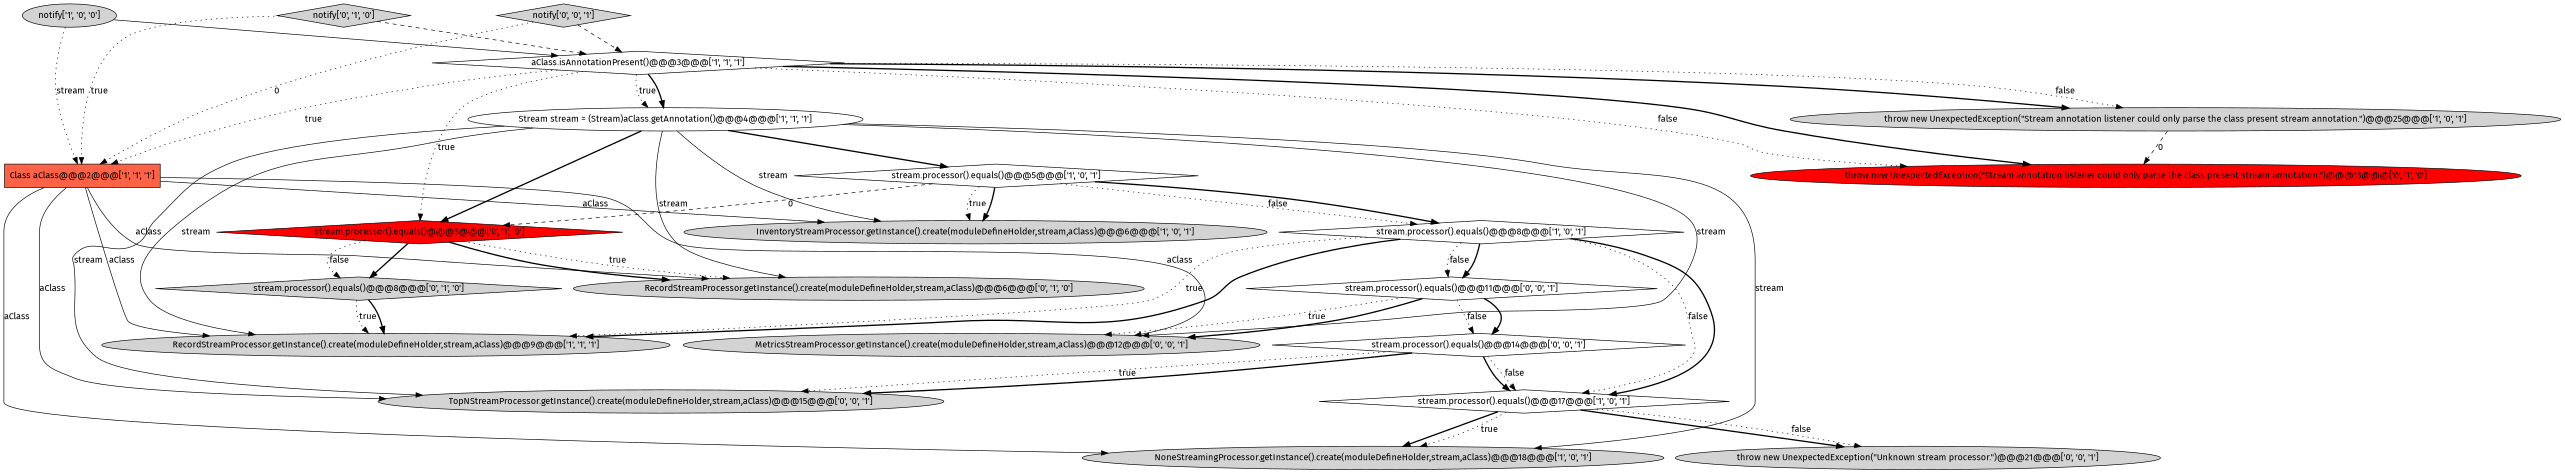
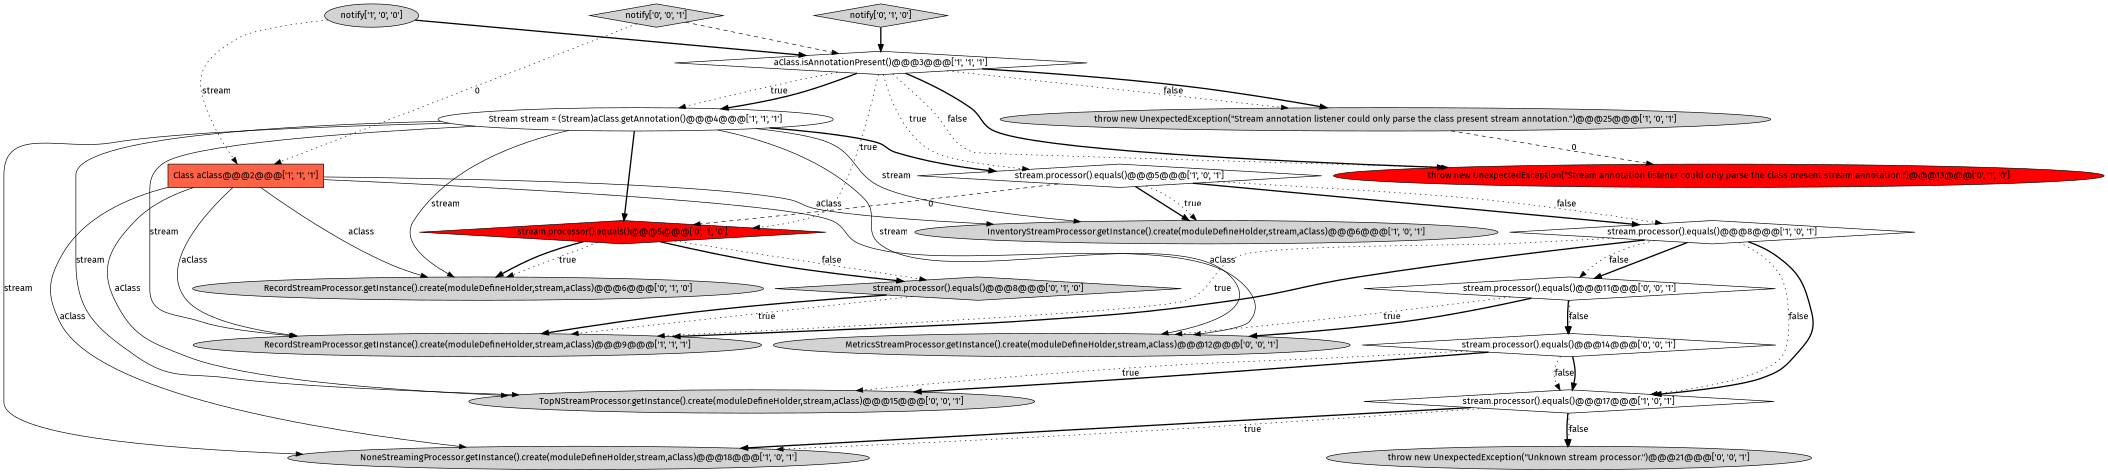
edge "notify['0', '1', '0']" -> "Class aClass@@@2@@@['1', '1', '1']": removed, label "true"
edge "notify['0', '1', '0']" -> "aClass.isAnnotationPresent()@@@3@@@['1', '1', '1']": style dashed -> bold
edge "notify['1', '0', '0']" -> "aClass.isAnnotationPresent()@@@3@@@['1', '1', '1']": style solid -> bold
edge "aClass.isAnnotationPresent()@@@3@@@['1', '1', '1']" -> "Class aClass@@@2@@@['1', '1', '1']": now "aClass.isAnnotationPresent()@@@3@@@['1', '1', '1']" -> "stream.processor().equals()@@@5@@@['1', '0', '1']"
